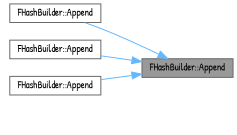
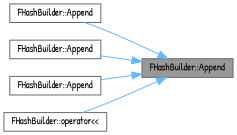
node "FHashBuilder::operator<<": added
